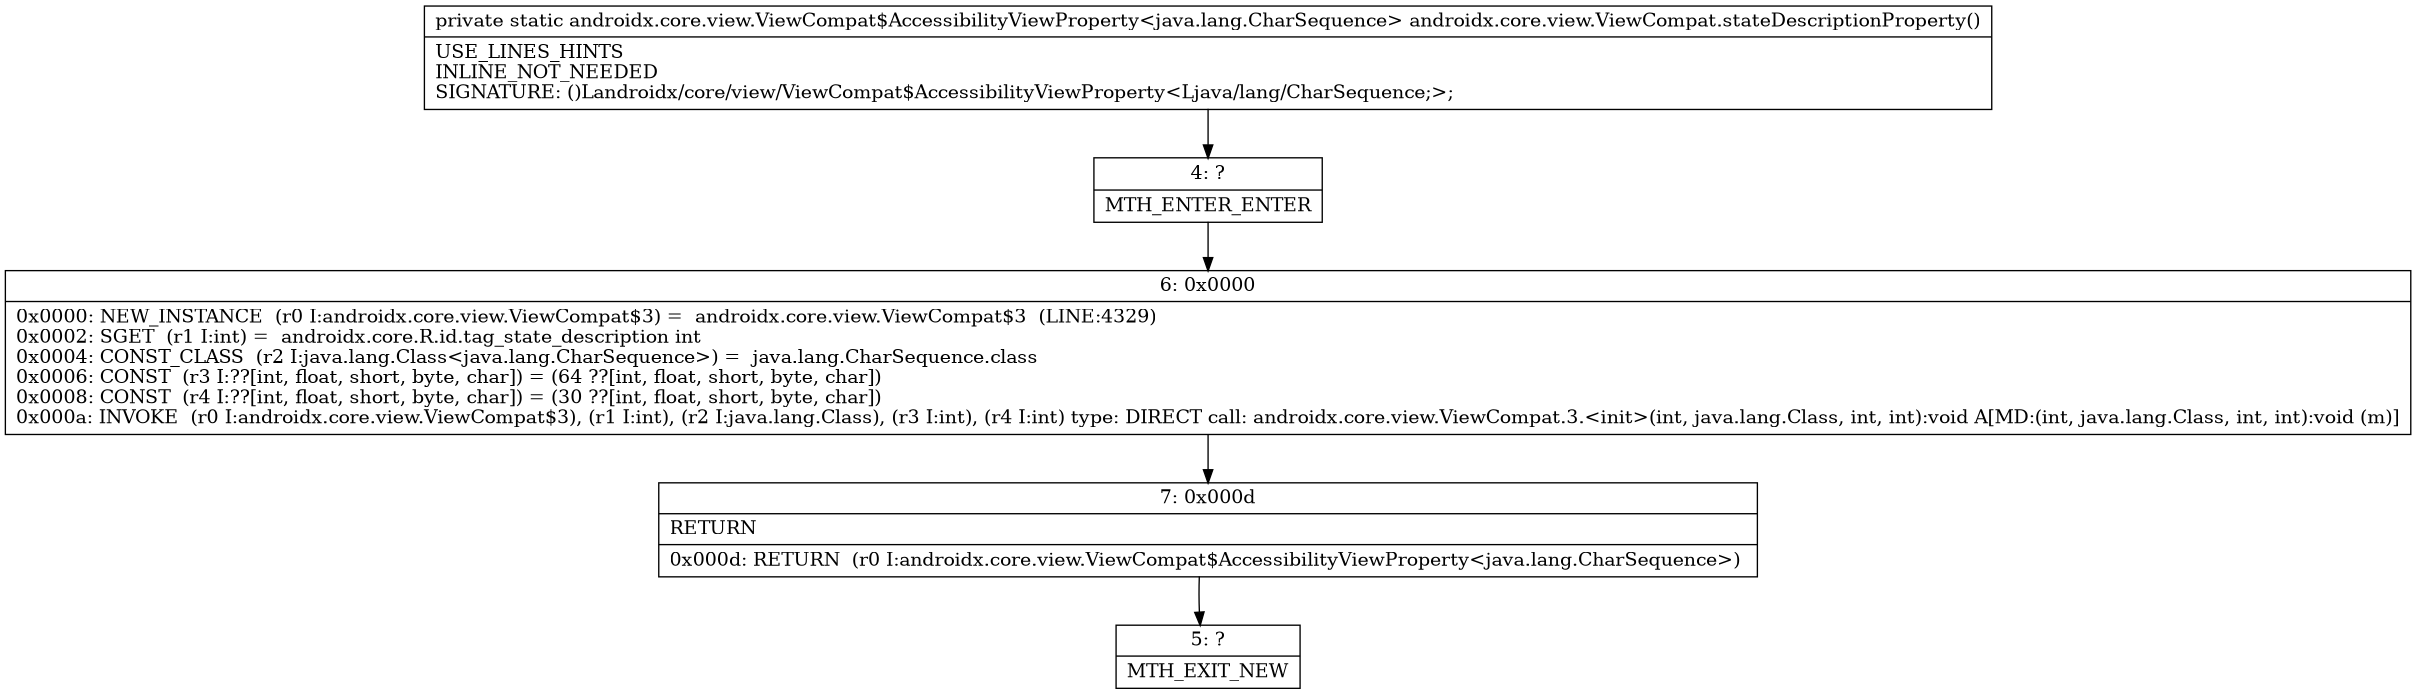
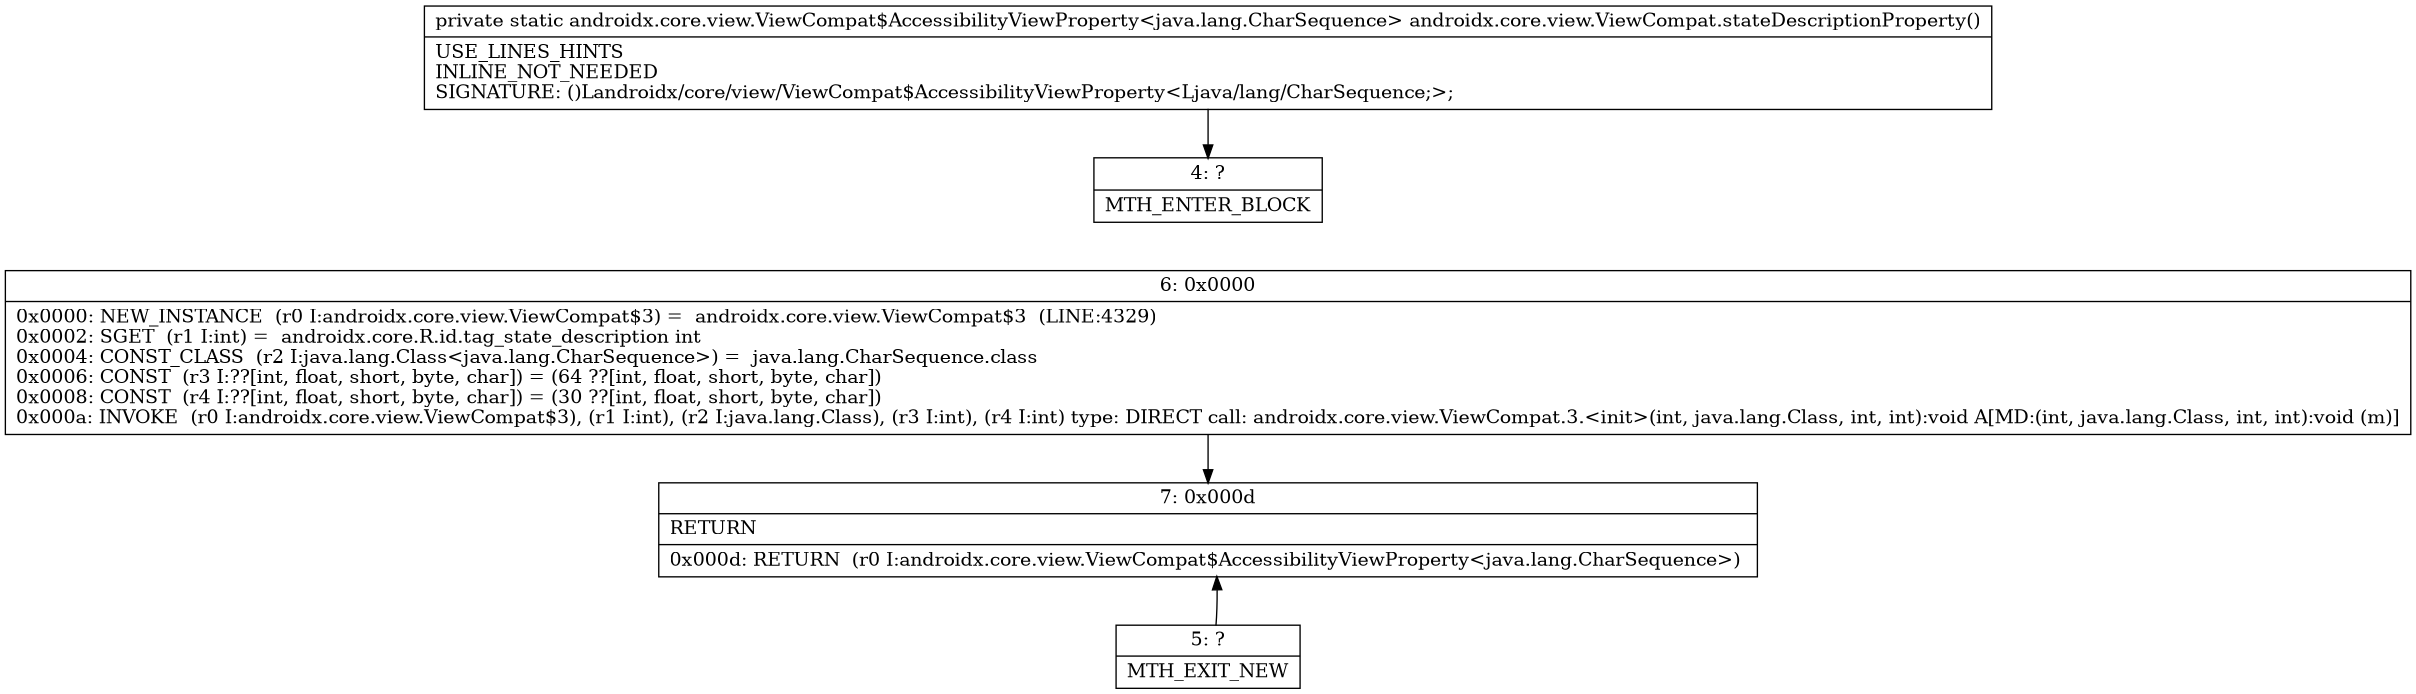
node "4: ?": text "MTH_ENTER_ENTER" -> "MTH_ENTER_BLOCK"
edge "4: ?" -> "6: 0x0000": removed
edge "7: 0x000d" -> "5: ?": reversed
